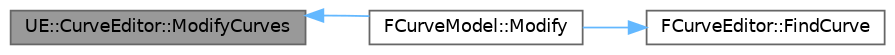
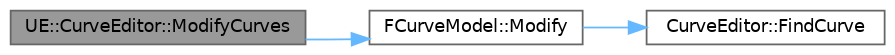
edge "FCurveModel::Modify" -> "UE::CurveEditor::ModifyCurves": reversed
node "FCurveEditor::FindCurve": label "FCurveEditor::FindCurve" -> "CurveEditor::FindCurve"
